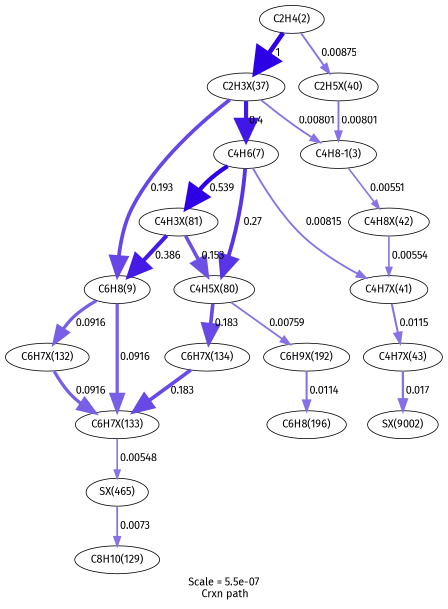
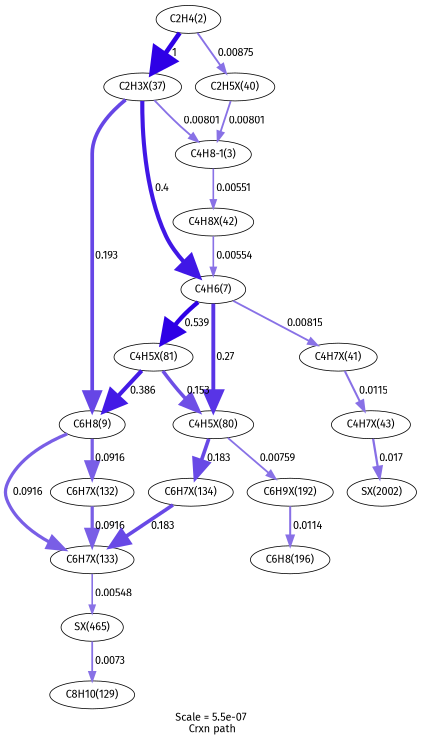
node "C4H3X(81)": label "C4H3X(81)" -> "C4H5X(81)"
edge "C4H8X(42)" -> "C4H7X(41)": now "C4H8X(42)" -> "C4H6(7)"
node "SX(9002)": label "SX(9002)" -> "SX(2002)"
